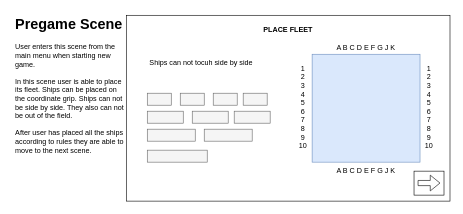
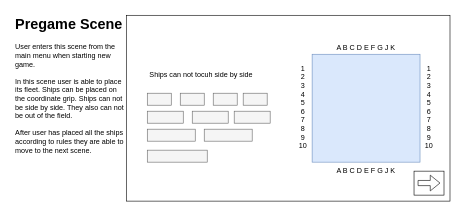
node "PLACE FLEET": removed
node "Ships can not tocuh side by side": moved (201, 63) -> (201, 75)
